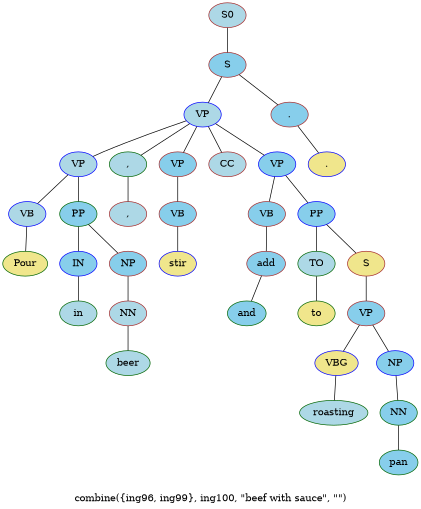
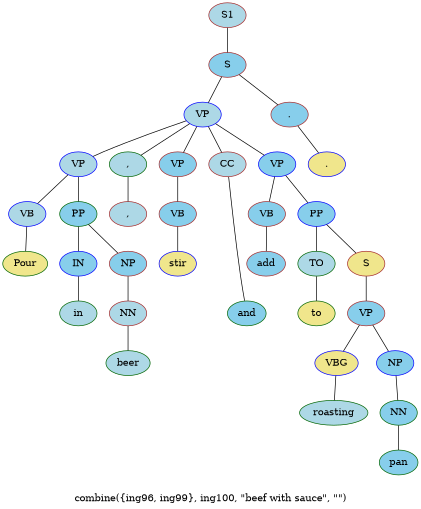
node "S0": label "S0" -> "S1"
edge "add" -- "and": now "CC" -- "and"
